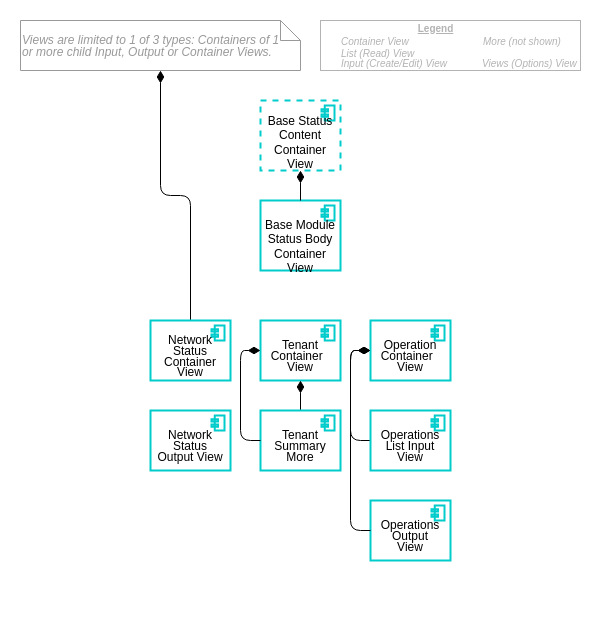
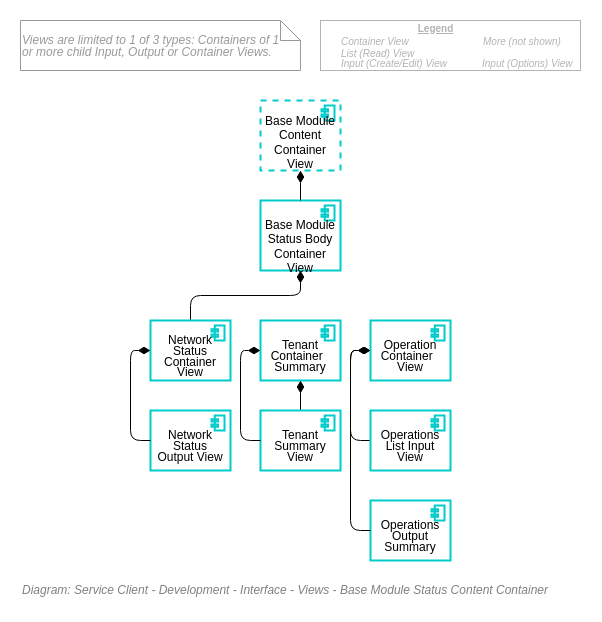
node "Views (Options) View": label "Views (Options) View" -> "Input (Options) View"
node "Base Status Content Container View": label "Base Status Content Container View" -> "Base Module Content Container View"
edge "Network Status Container View" -> "Views are limited to 1 of 3 types: Containers of 1 or more child Input, Output or Container Views.": now "Network Status Container View" -> "Base Module Status Body Container View"
node "TenantContainer View": label "TenantContainer View" -> "TenantContainer Summary"
edge "Network Status Output View" -> "Network Status Container View": added
node "Tenant Summary More": label "Tenant Summary More" -> "Tenant Summary View"
node "Operations Output View": label "Operations Output View" -> "Operations Output Summary"
node "Diagram: Service Client - Development - Interface - Views - Base Module Status Content Container": added
